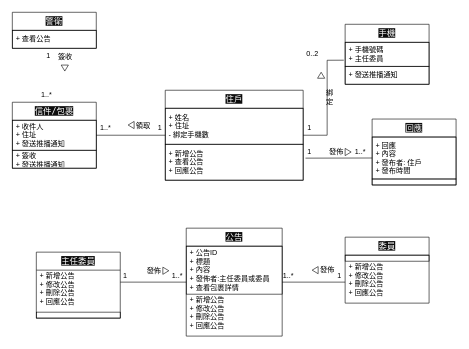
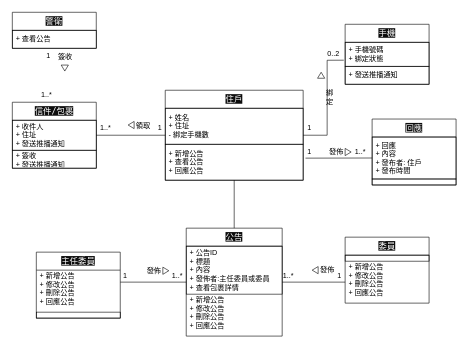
node "0..2": moved (312, 54) -> (333, 54)
node "+ 手機號碼 + 主任委員": label "+ 手機號碼 + 主任委員" -> "+ 手機號碼 + 綁定狀態"
edge "住戶" -- "公告": added
